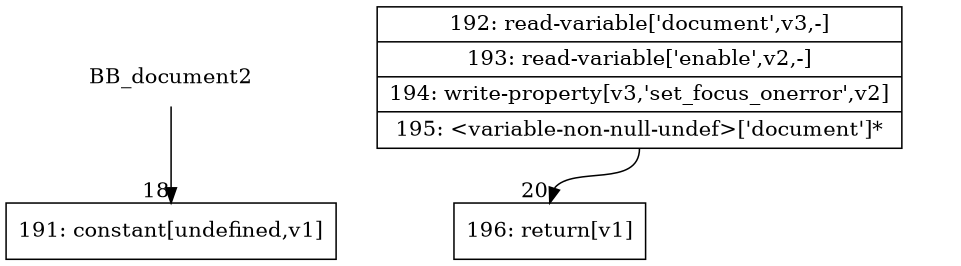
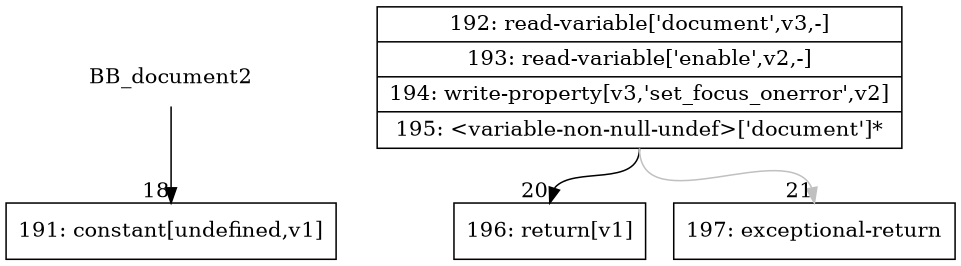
node "197: exceptional-return": added
